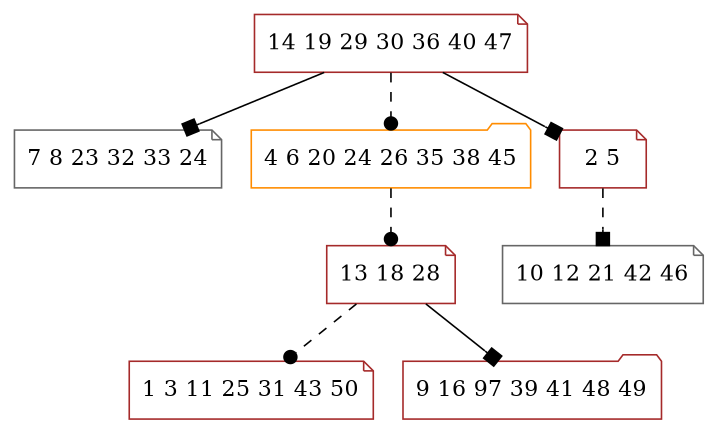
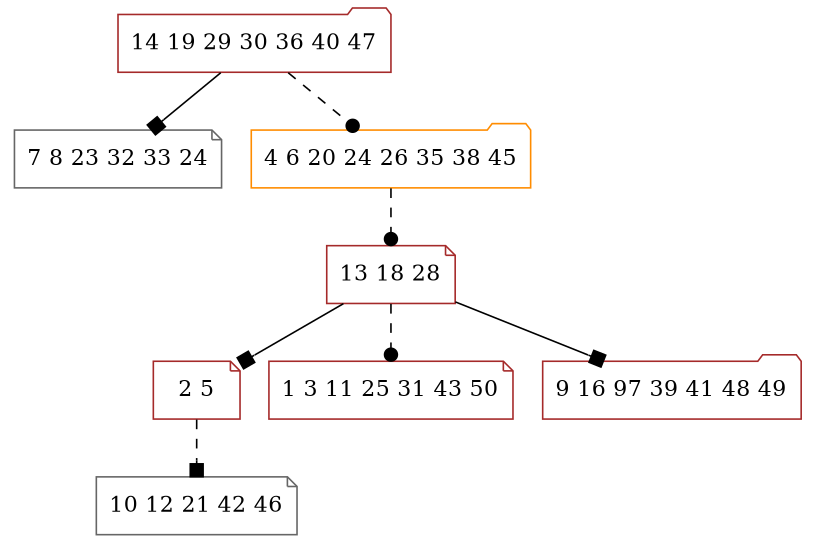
node "14 19 29 30 36 40 47": shape note -> folder
edge "14 19 29 30 36 40 47" -> "2 5": now "13 18 28" -> "2 5"
